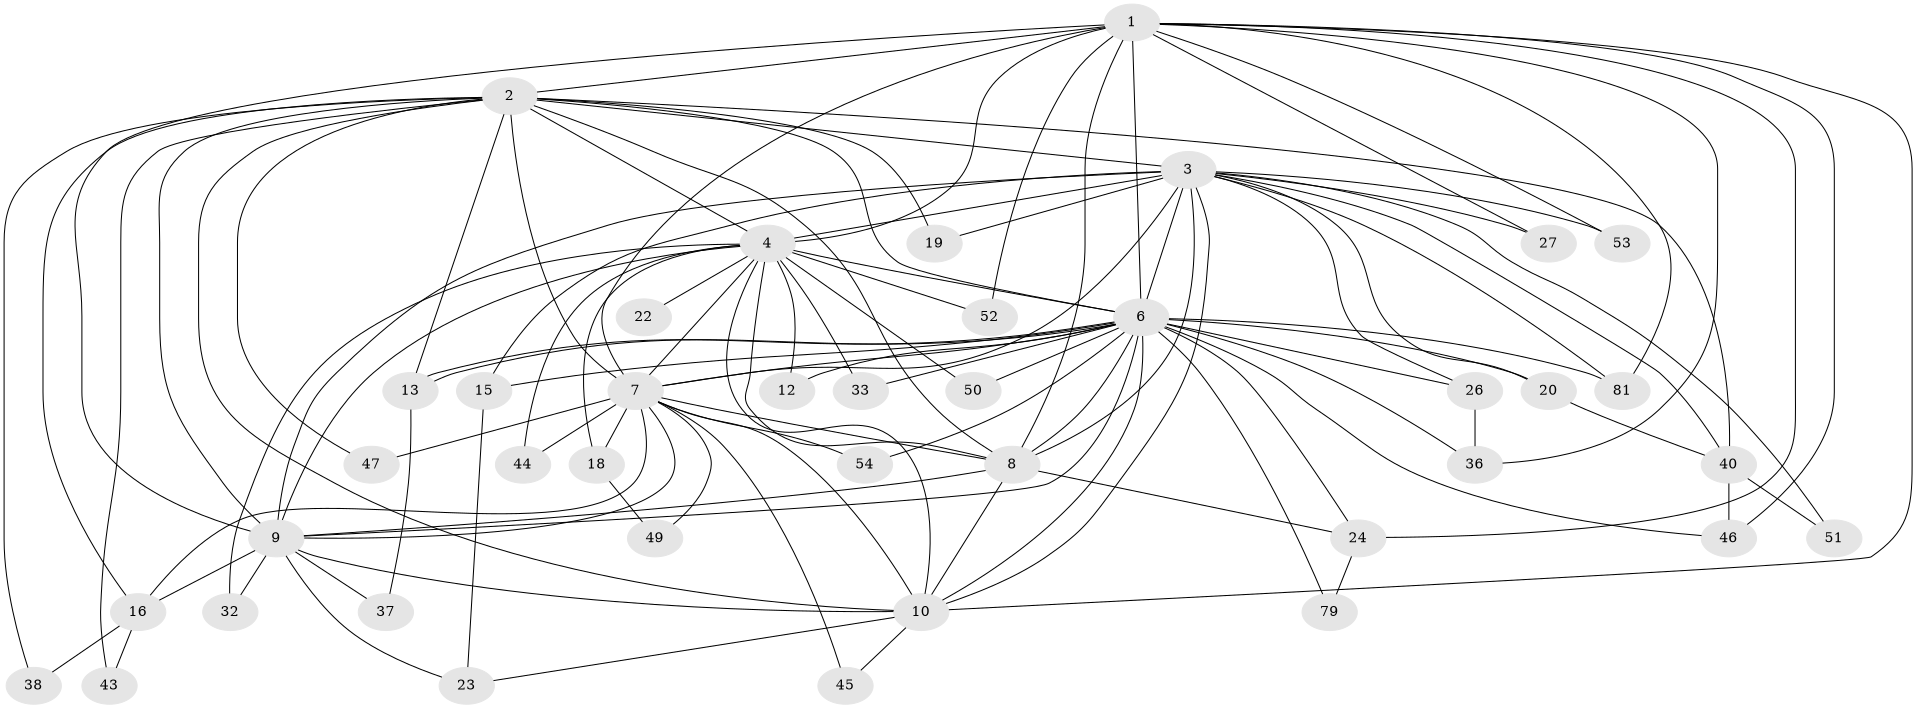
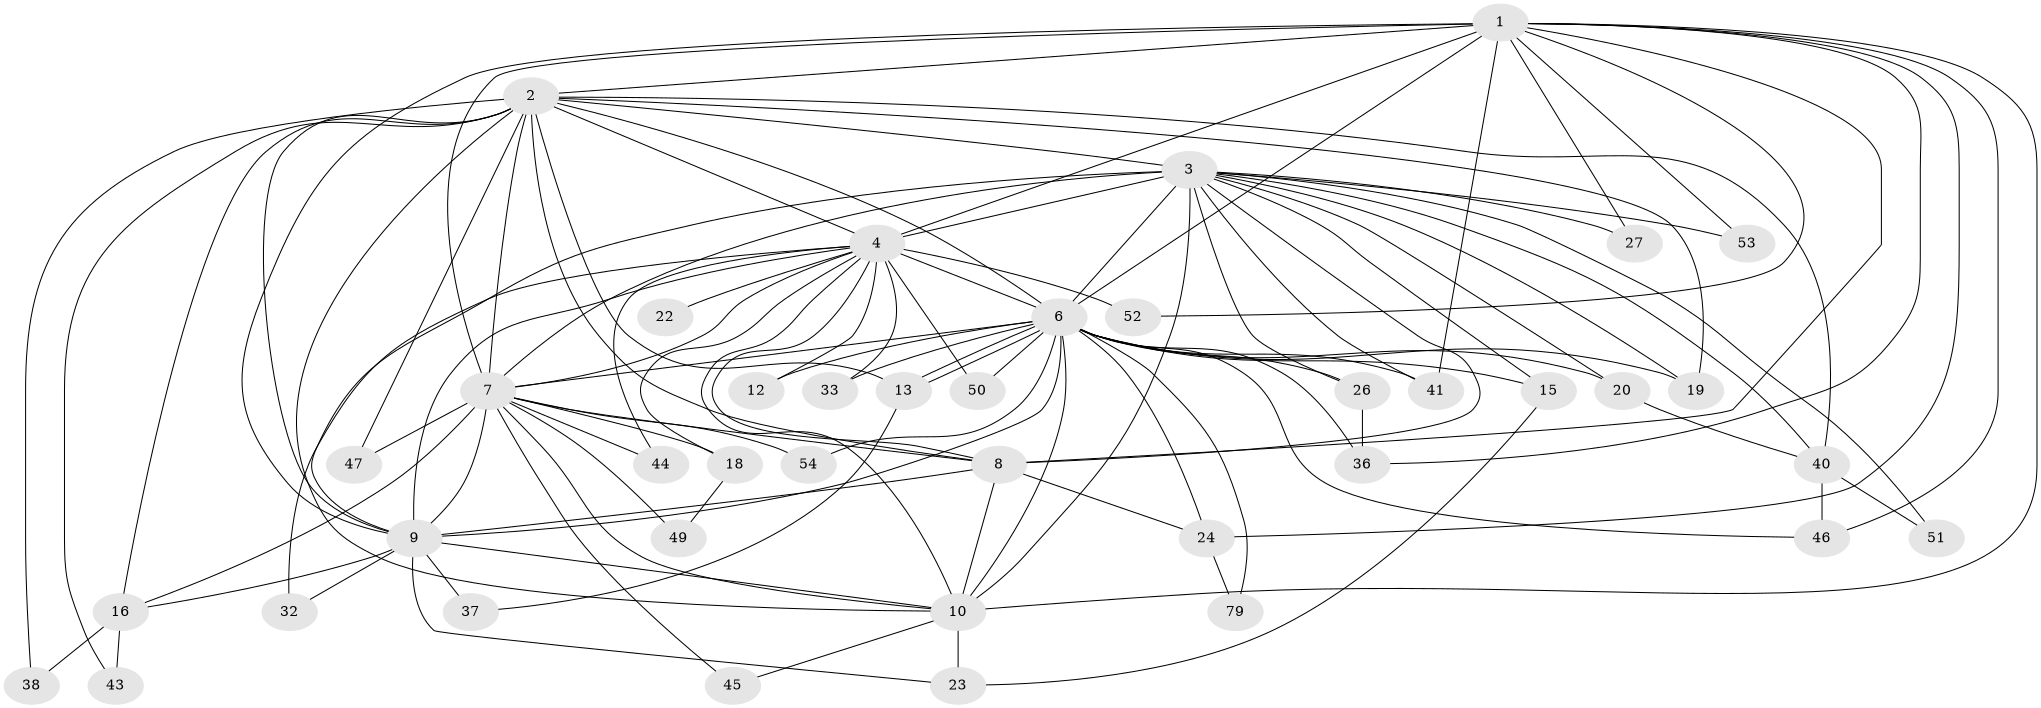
node "81": label "81" -> "41"
edge "6" -- "8": now "6" -- "19"
